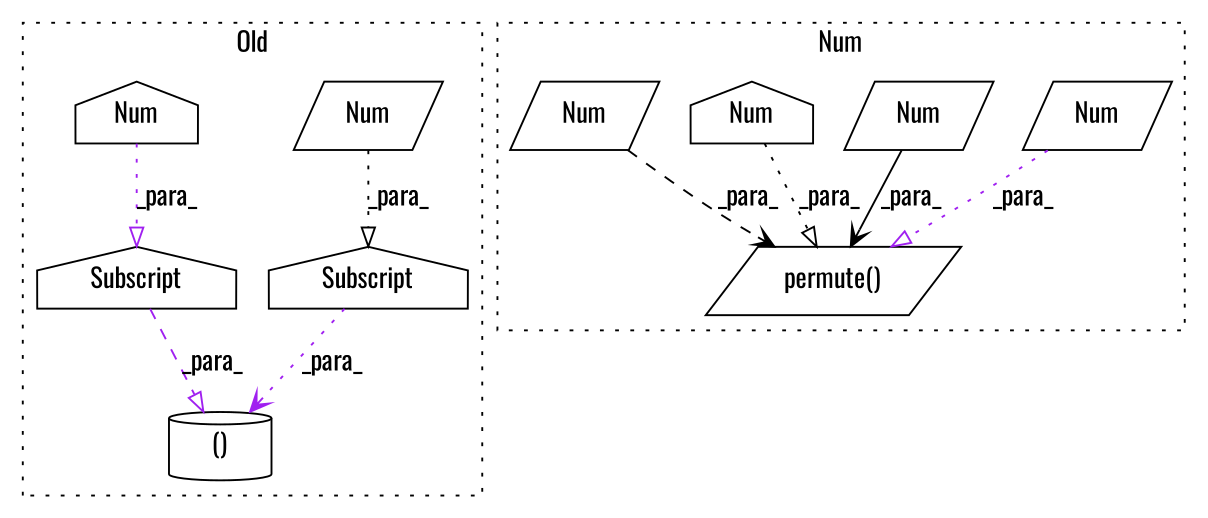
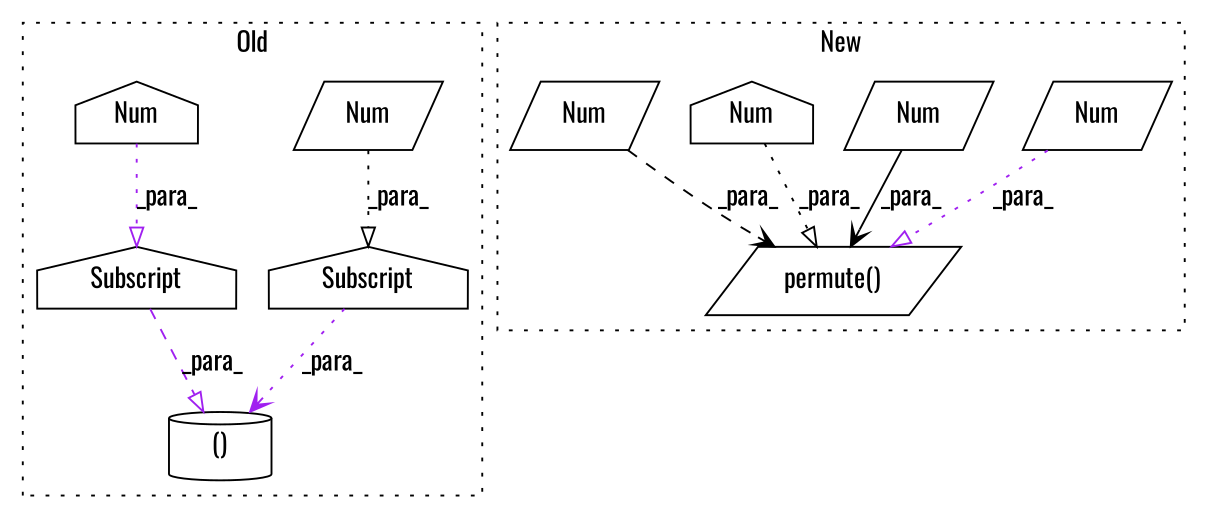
cluster "Num": label "Num" -> "New"
